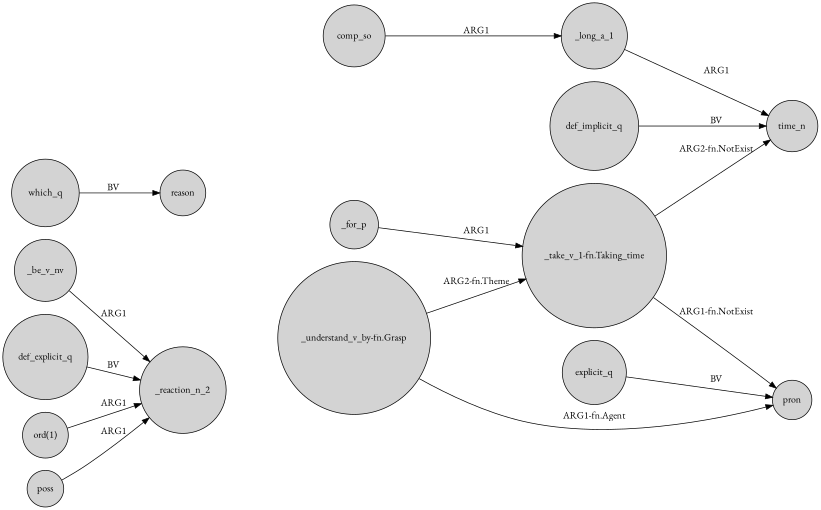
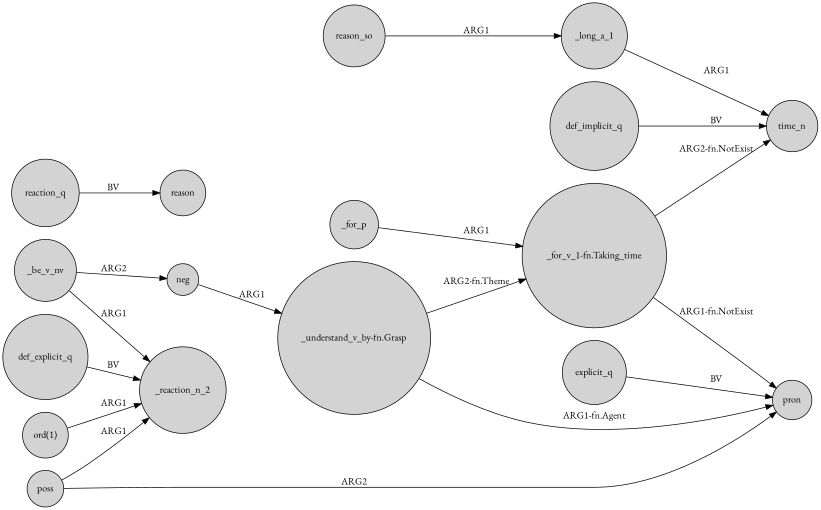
node "comp_so": label "comp_so" -> "reason_so"
node "which_q": label "which_q" -> "reaction_q"
node "_take_v_1-fn.Taking_time": label "_take_v_1-fn.Taking_time" -> "_for_v_1-fn.Taking_time"
node "neg": added
edge "poss" -> "pron": added, label "ARG2"
